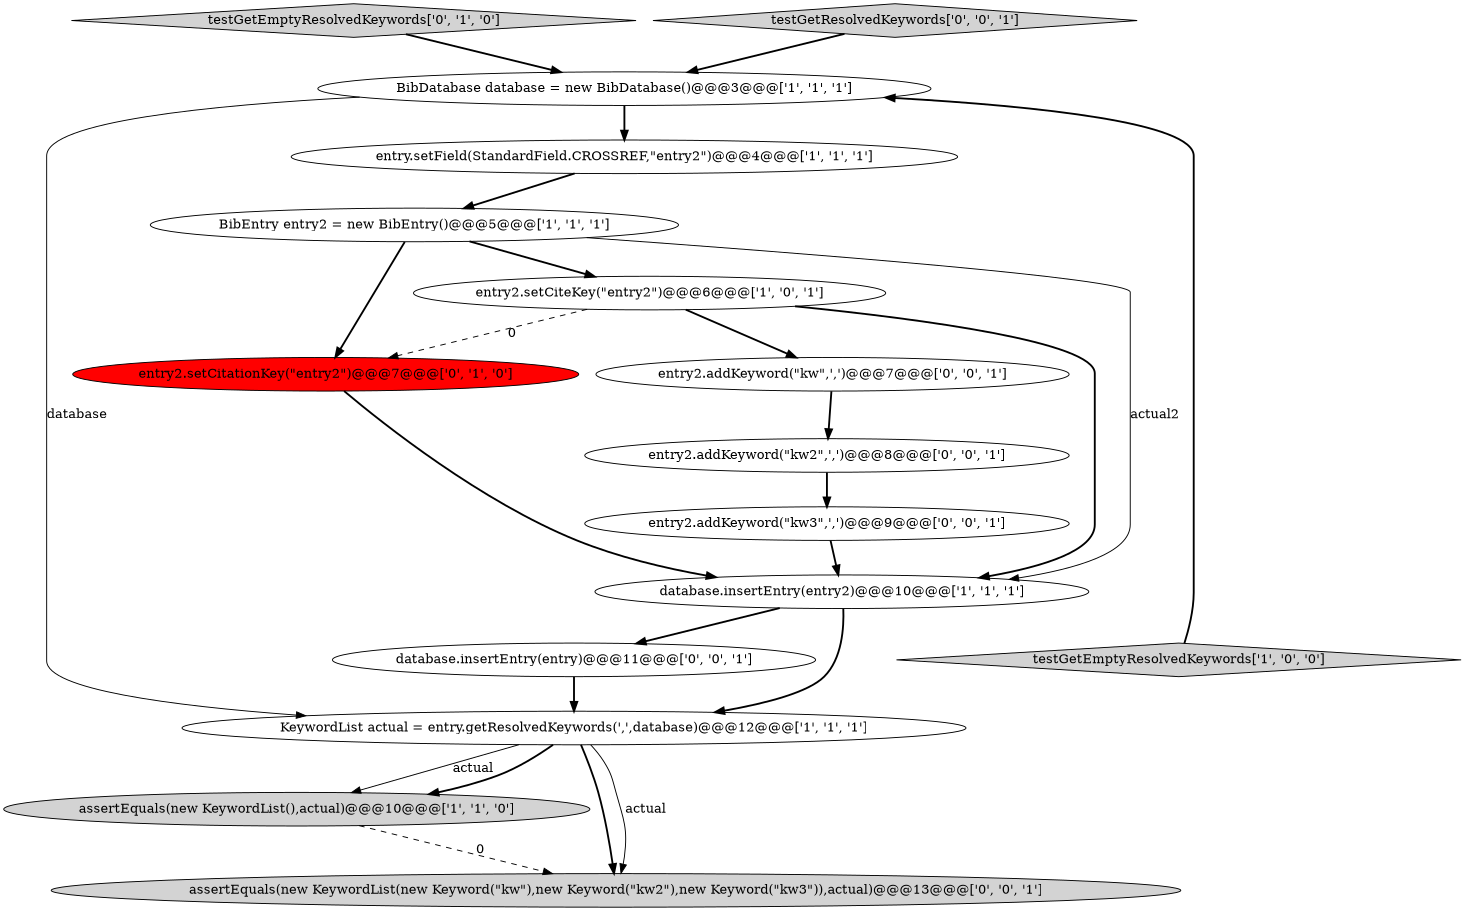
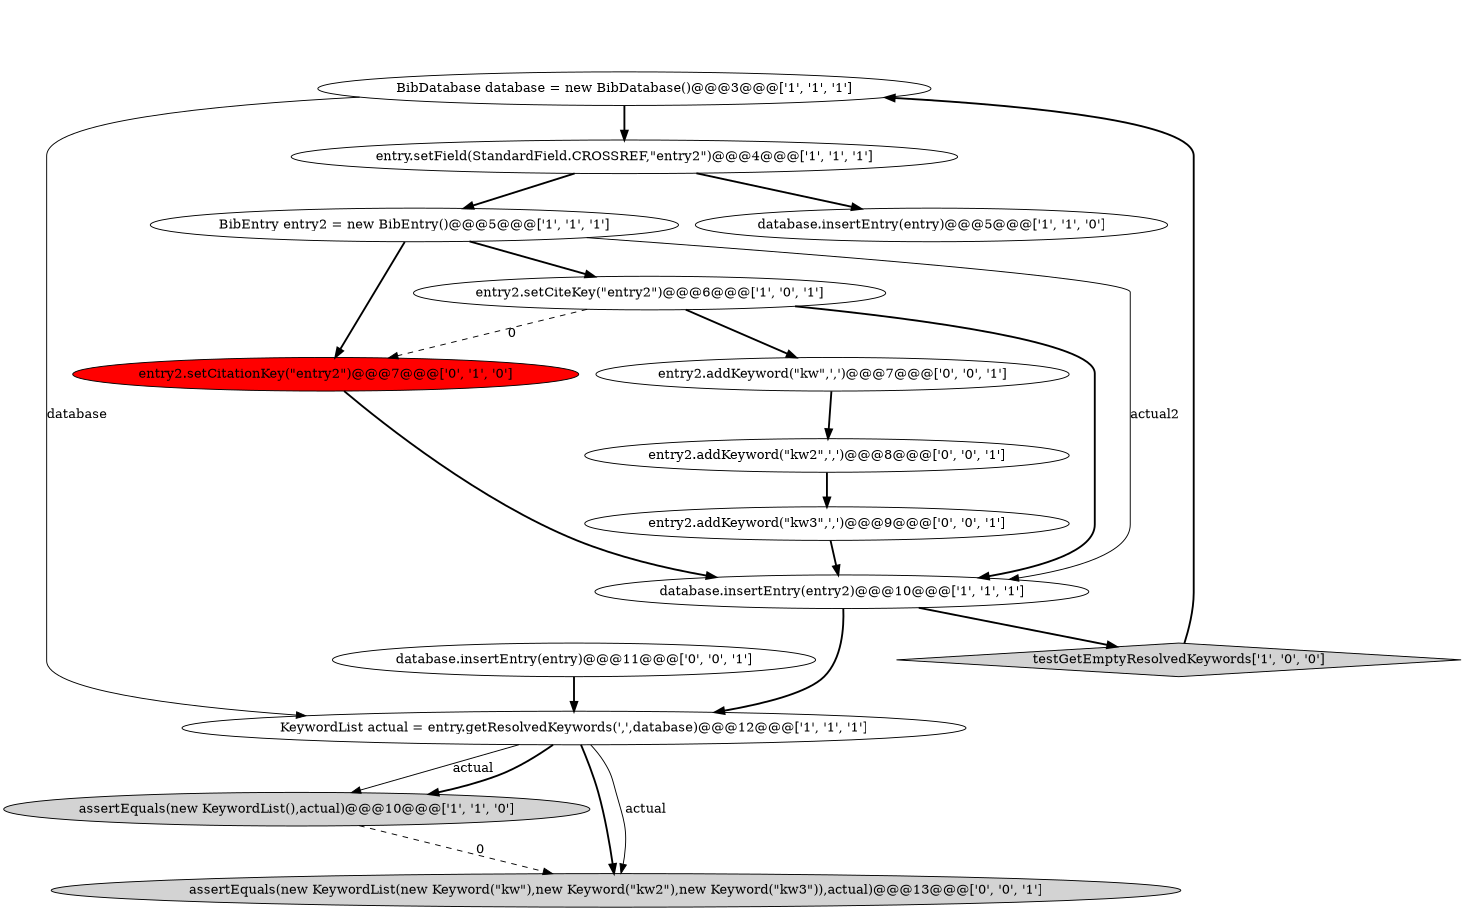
node "testGetEmptyResolvedKeywords['0', '1', '0']": removed
node "testGetResolvedKeywords['0', '0', '1']": removed
node "database.insertEntry(entry)@@@5@@@['1', '1', '0']": added
edge "database.insertEntry(entry2)@@@10@@@['1', '1', '1']" -> "database.insertEntry(entry)@@@11@@@['0', '0', '1']": now "database.insertEntry(entry2)@@@10@@@['1', '1', '1']" -> "testGetEmptyResolvedKeywords['1', '0', '0']"
